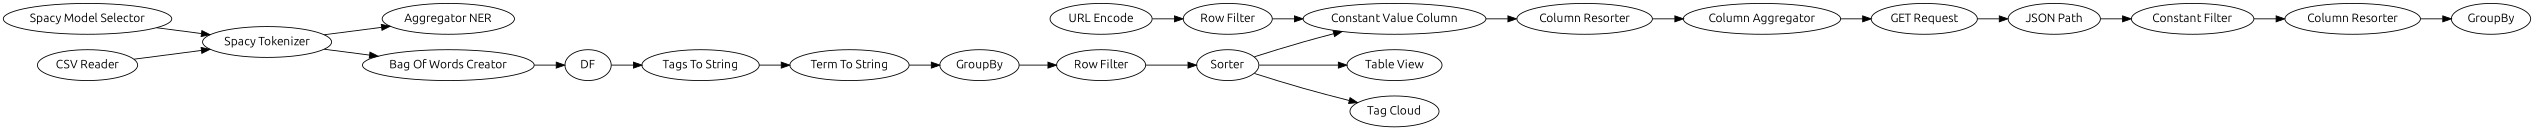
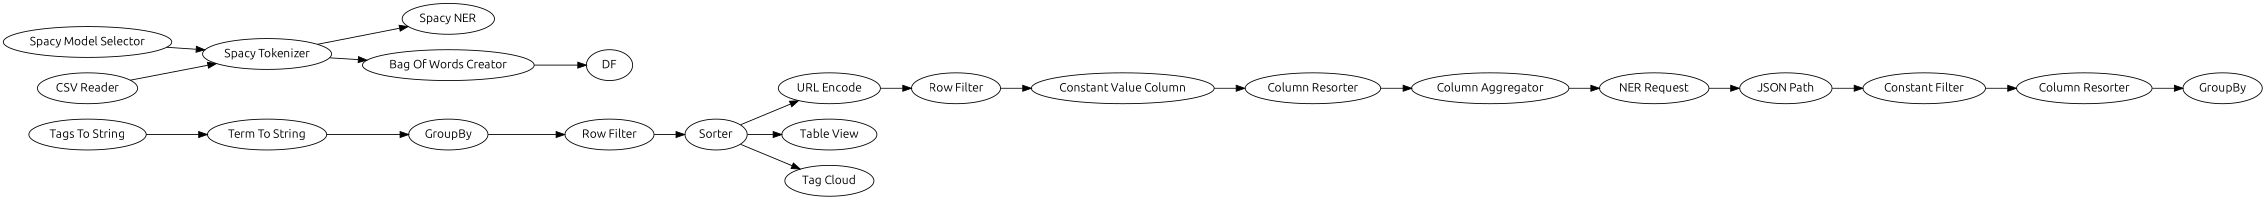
node "Aggregator NER": label "Aggregator NER" -> "Spacy NER"
node "GET Request": label "GET Request" -> "NER Request"
edge "Sorter" -> "Constant Value Column": now "Sorter" -> "URL Encode"
edge "DF" -> "Tags To String": removed
